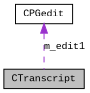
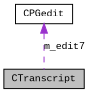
edge "CTranscript" -> "CPGedit": label "m_edit1" -> "m_edit7"
